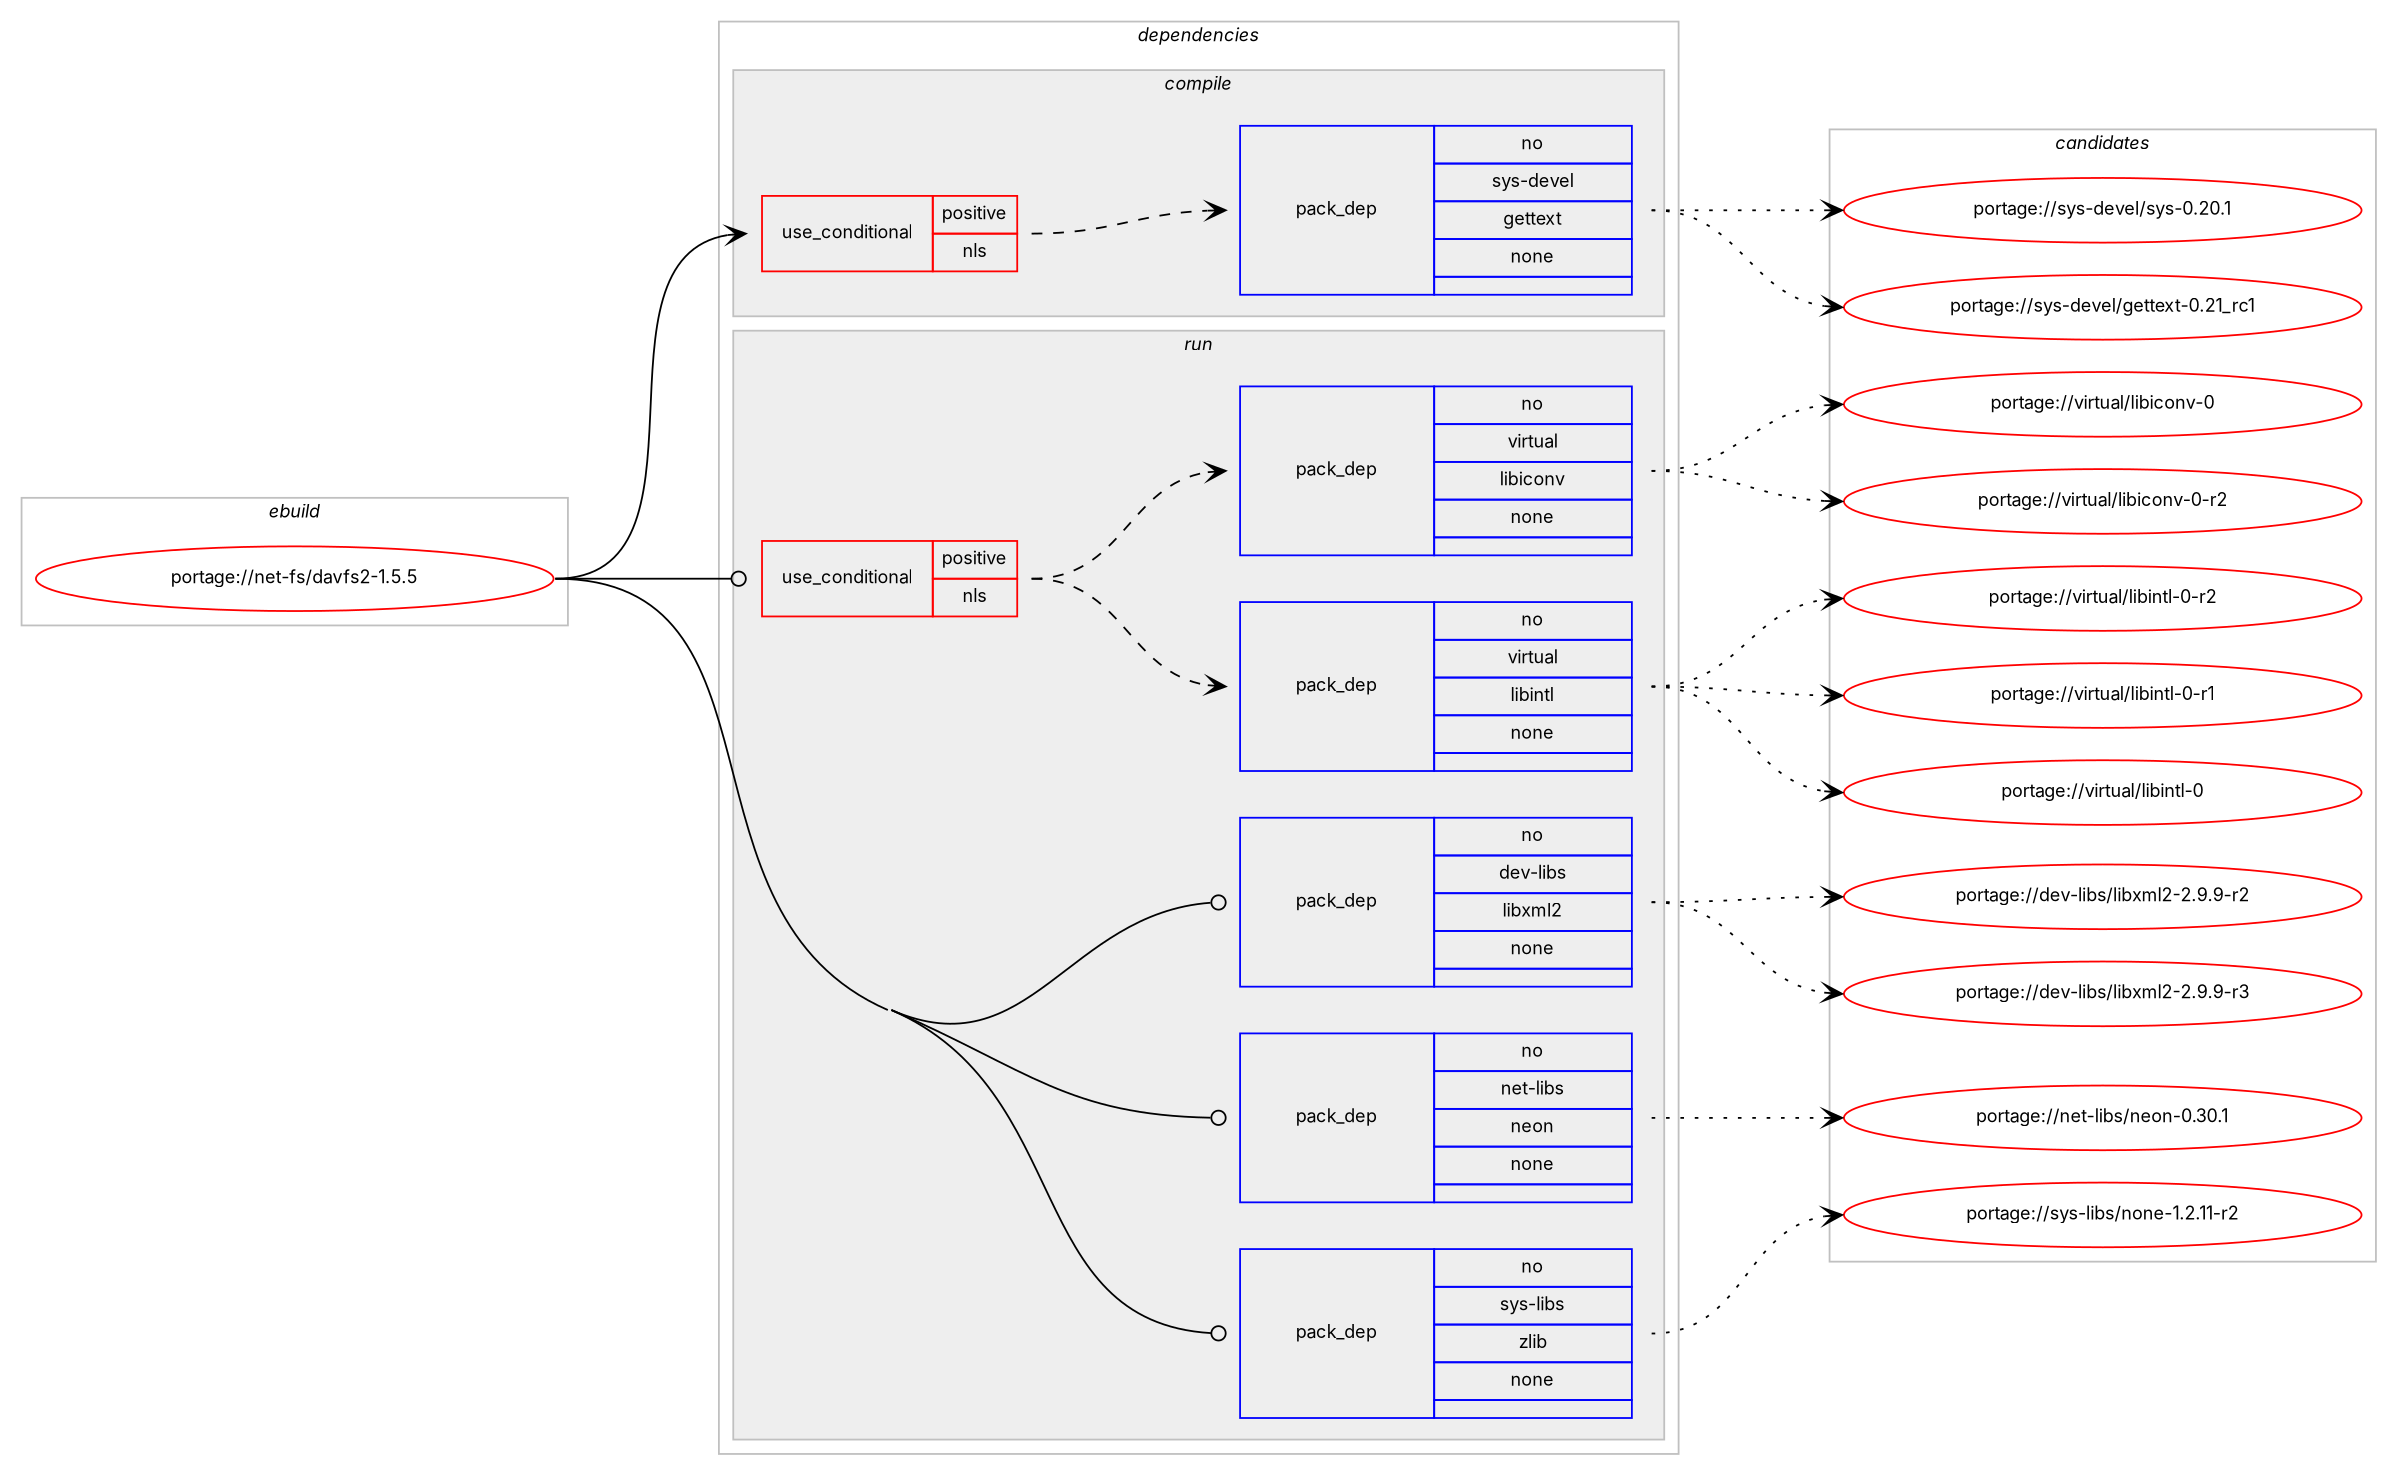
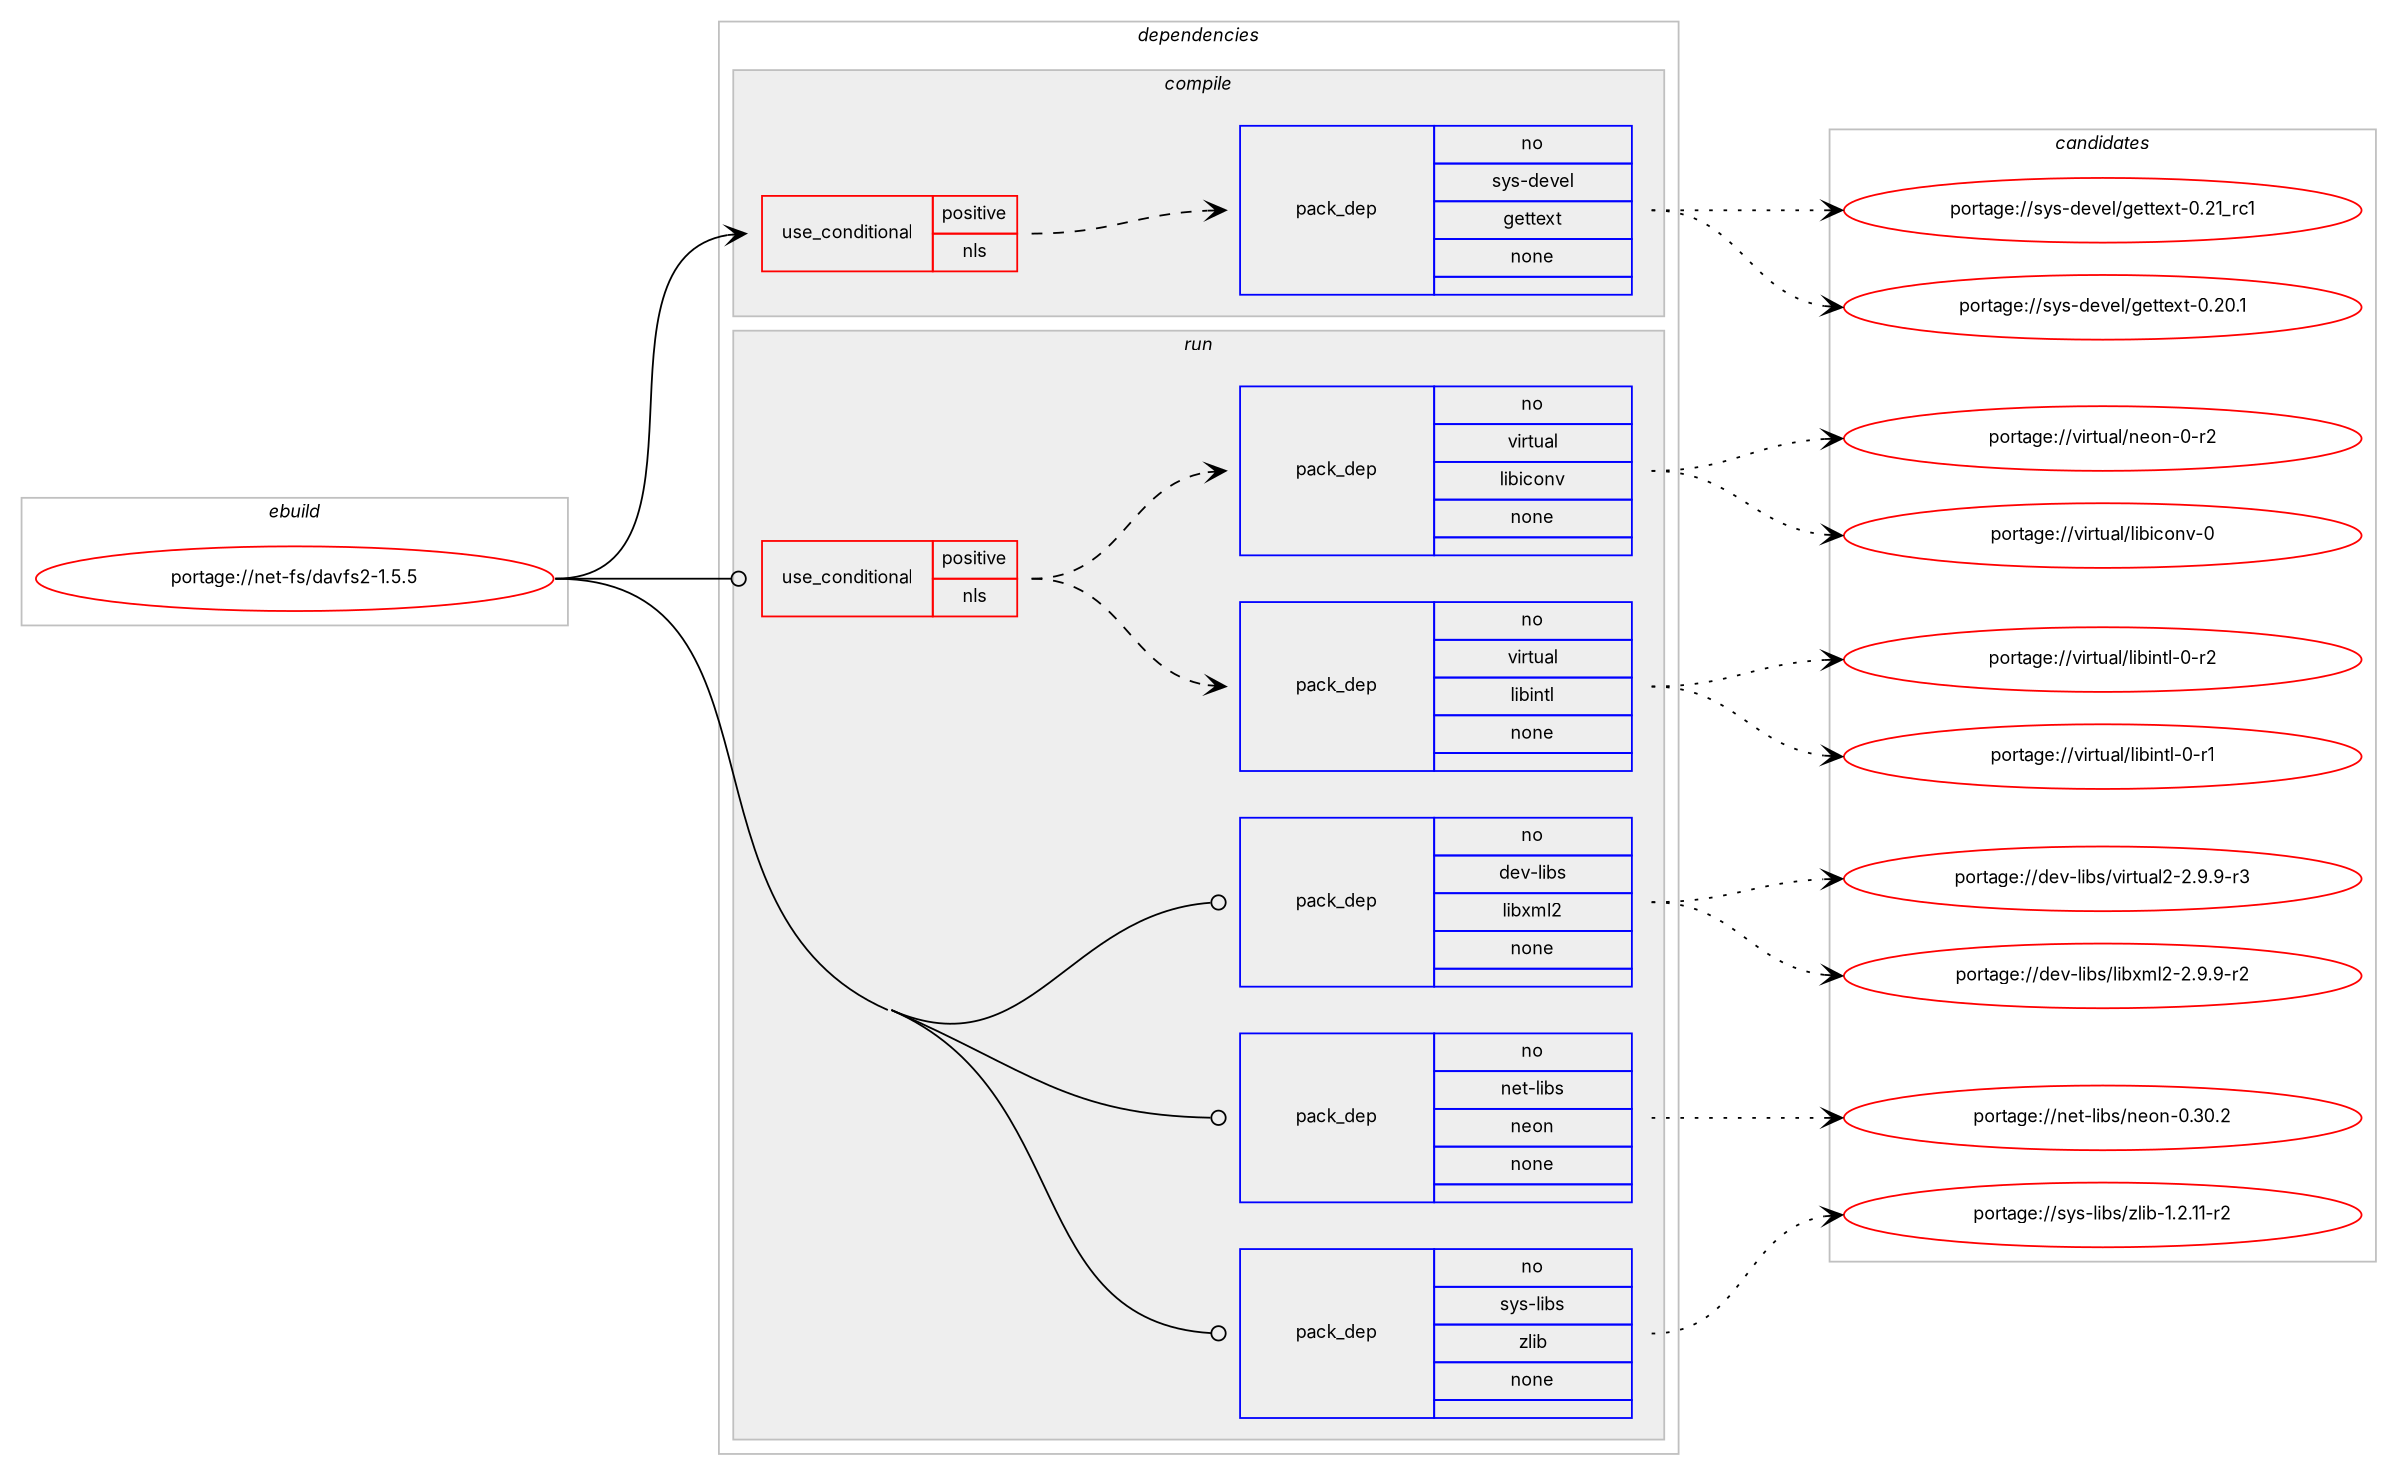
node "portage://sys-devel/sys-0.20.1": label "portage://sys-devel/sys-0.20.1" -> "portage://sys-devel/gettext-0.20.1"
node "portage://virtual/libiconv-0-r2": label "portage://virtual/libiconv-0-r2" -> "portage://virtual/neon-0-r2"
node "portage://virtual/libintl-0": removed
node "portage://dev-libs/libxml2-2.9.9-r3": label "portage://dev-libs/libxml2-2.9.9-r3" -> "portage://dev-libs/virtual2-2.9.9-r3"
node "portage://net-libs/neon-0.30.1": label "portage://net-libs/neon-0.30.1" -> "portage://net-libs/neon-0.30.2"
node "portage://sys-libs/none-1.2.11-r2": label "portage://sys-libs/none-1.2.11-r2" -> "portage://sys-libs/zlib-1.2.11-r2"
